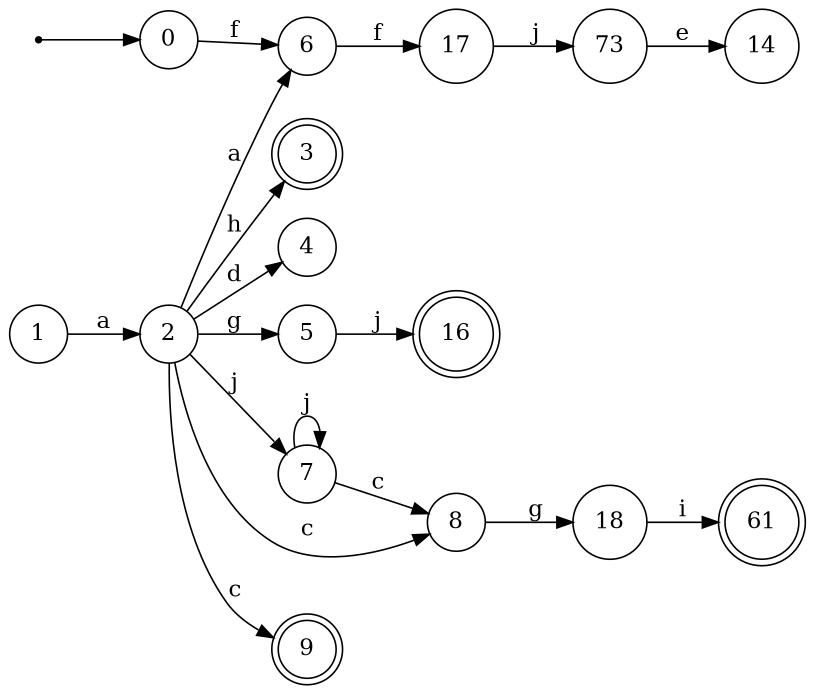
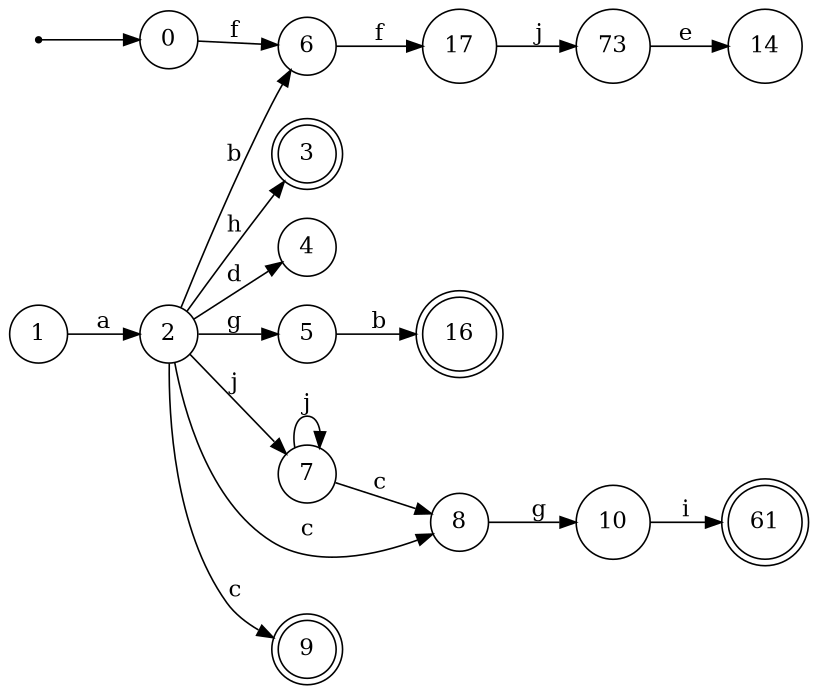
edge "2" -> "6": label "a" -> "b"
edge "5" -> "16": label "j" -> "b"
node "18": label "18" -> "10"
